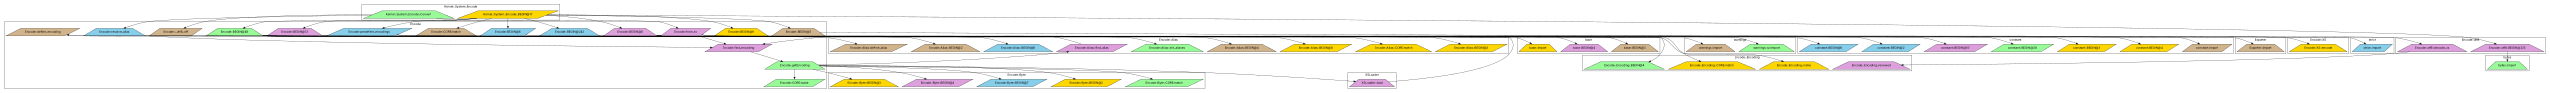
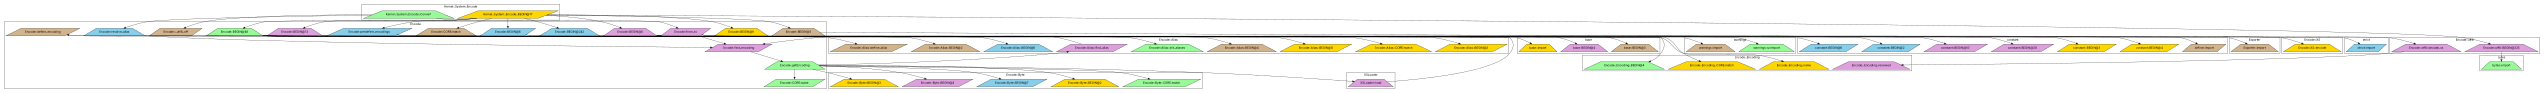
node "constant::BEGIN@38": fillcolor palegreen -> plum
node "constant::import": label "constant::import" -> "define::import"
node "Encode::Byte::BEGIN@2": shape parallelogram -> trapezium
